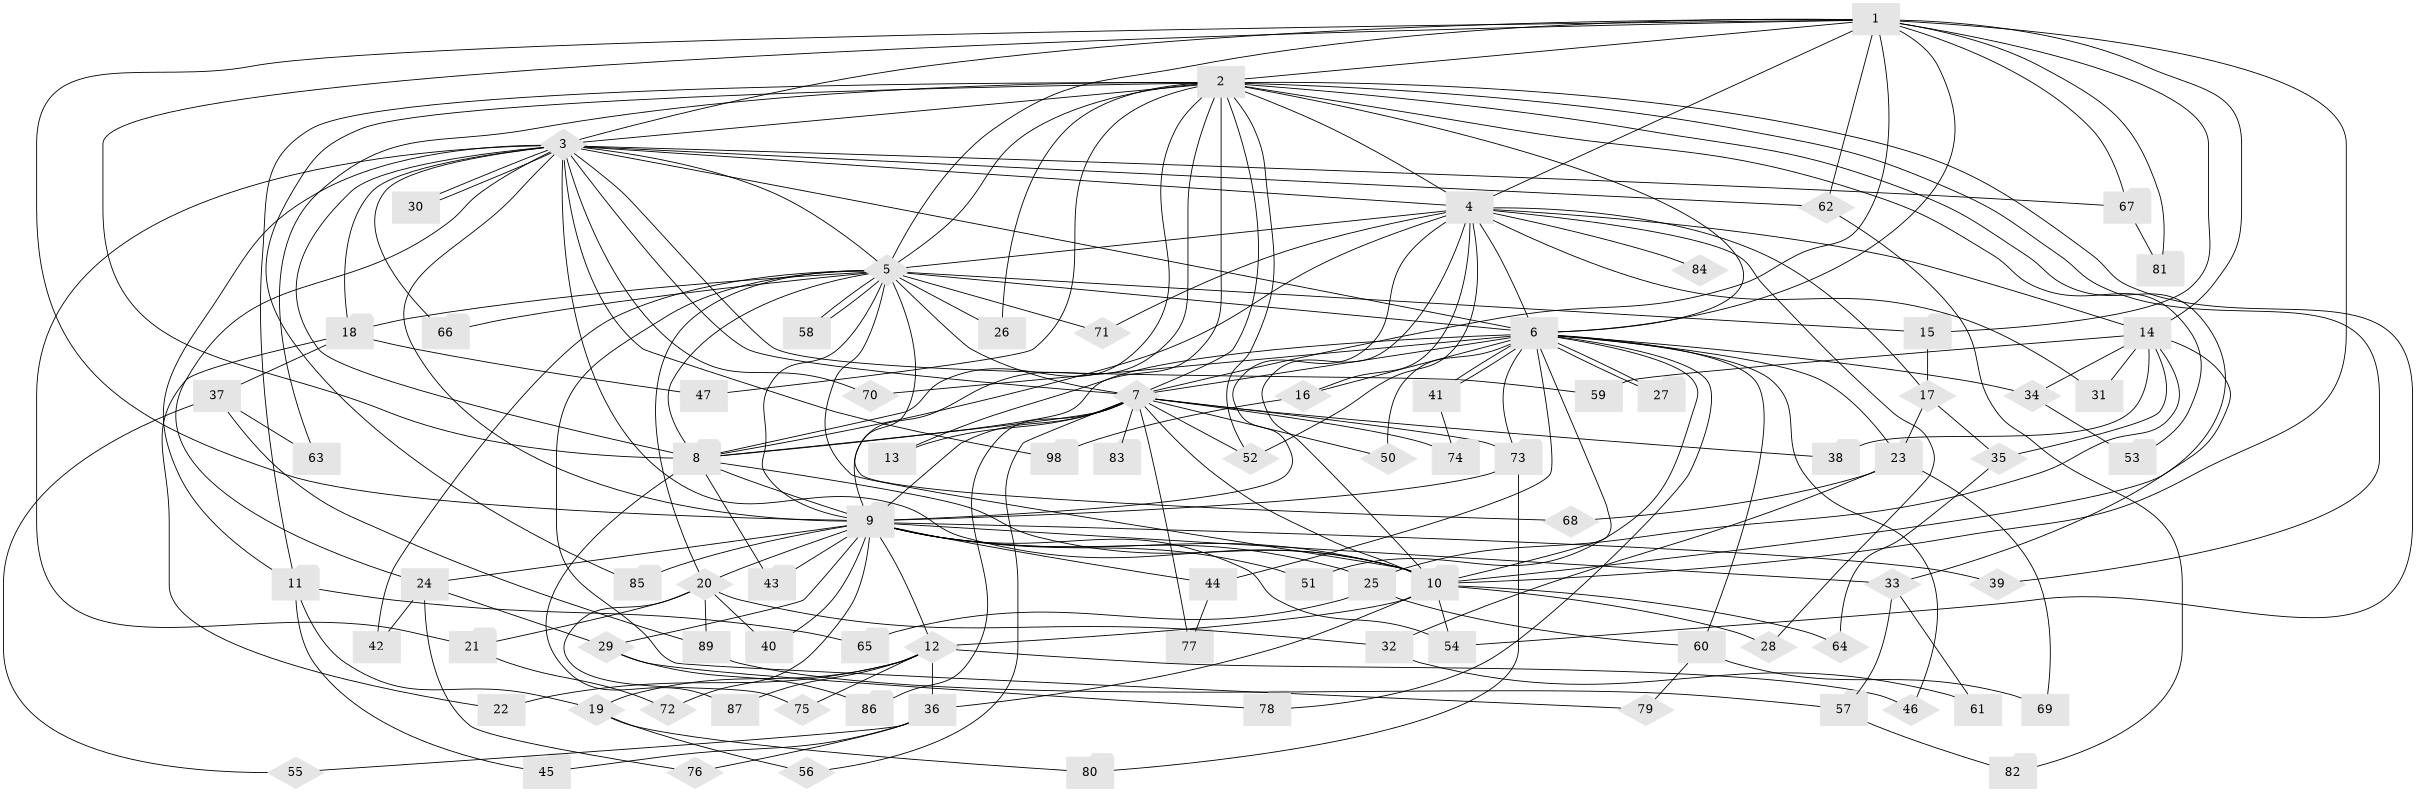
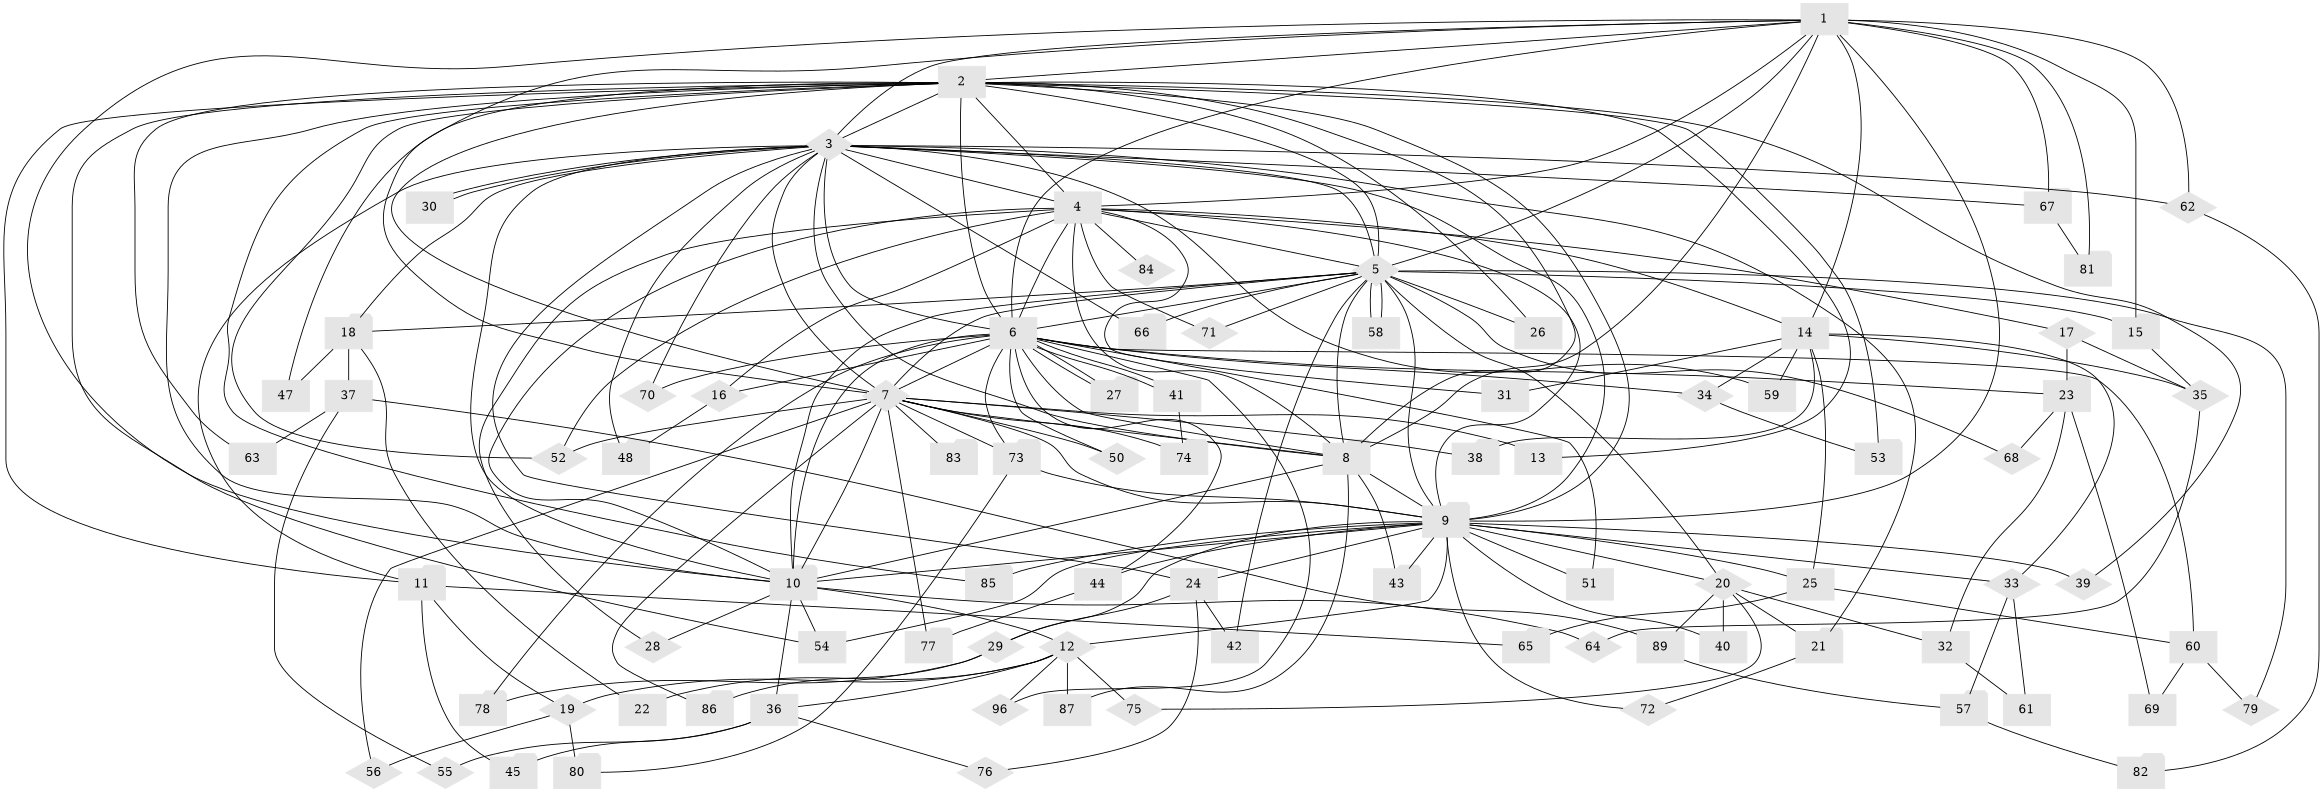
edge "15" -- "17": now "15" -- "35"
node "98": label "98" -> "48"
node "46": label "46" -> "96"
